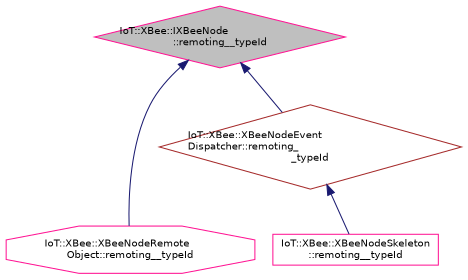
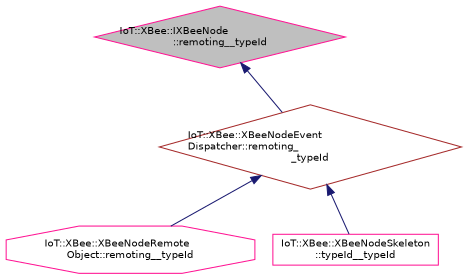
edge "IoT::XBee::XBeeNodeRemote Object::remoting__typeId" -> "IoT::XBee::IXBeeNode ::remoting__typeId": now "IoT::XBee::XBeeNodeRemote Object::remoting__typeId" -> "IoT::XBee::XBeeNodeEvent Dispatcher::remoting_ _typeId"
node "IoT::XBee::XBeeNodeSkeleton ::remoting__typeId": label "IoT::XBee::XBeeNodeSkeleton ::remoting__typeId" -> "IoT::XBee::XBeeNodeSkeleton ::typeId__typeId"
